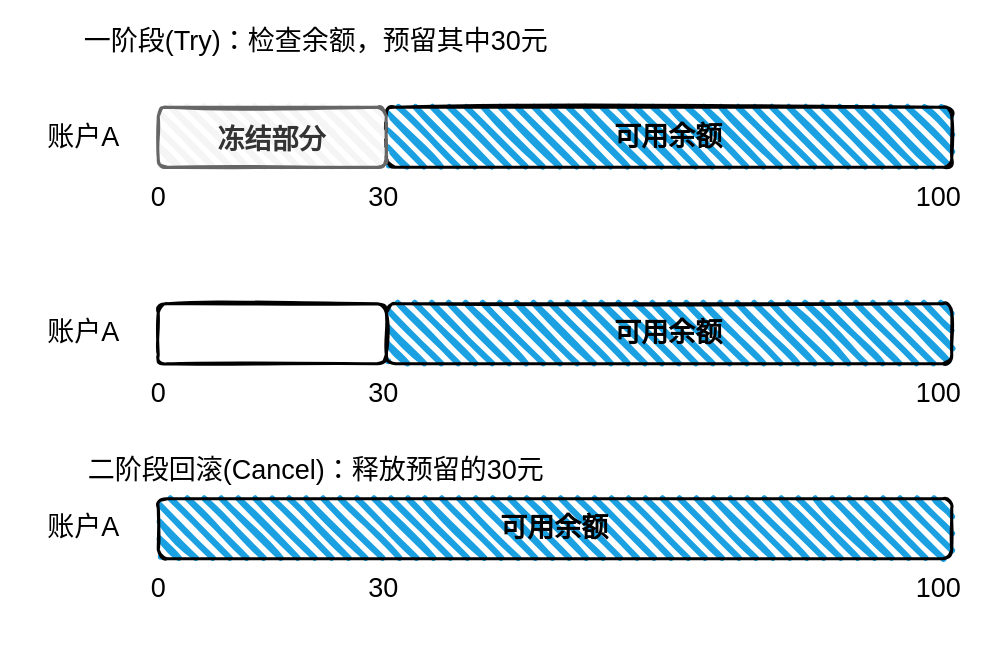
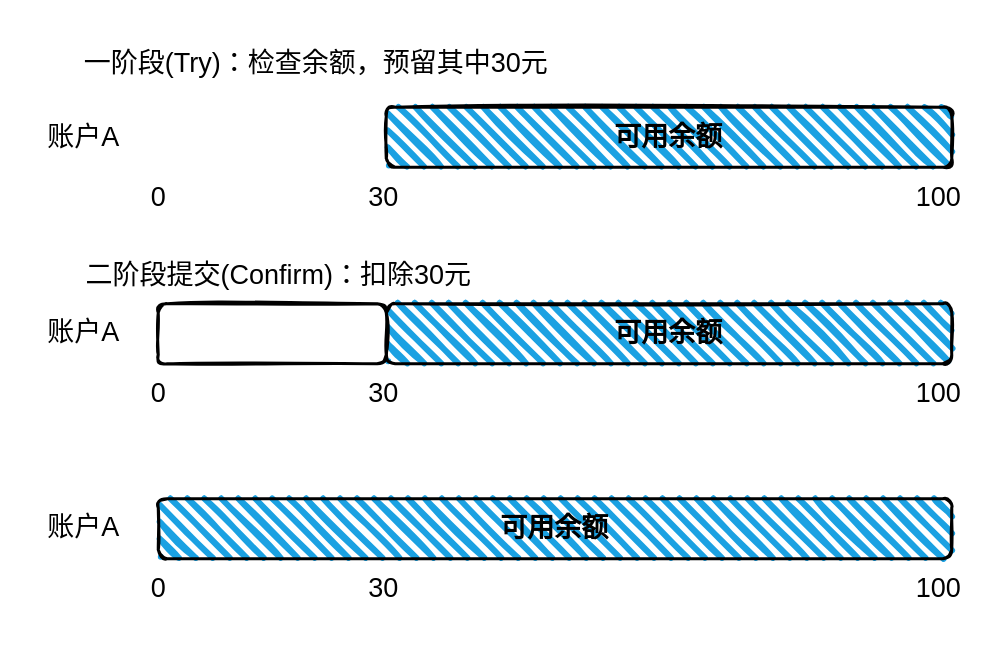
node "一阶段(Try)：检查余额，预留其中30元": moved (316, 38) -> (316, 61)
node "冻结部分": removed
node "二阶段提交(Confirm)：扣除30元": added
node "二阶段回滚(Cancel)：释放预留的30元": removed
